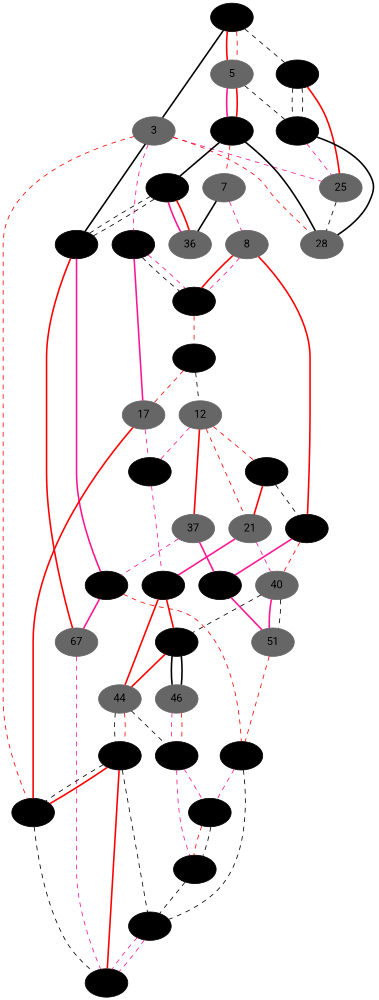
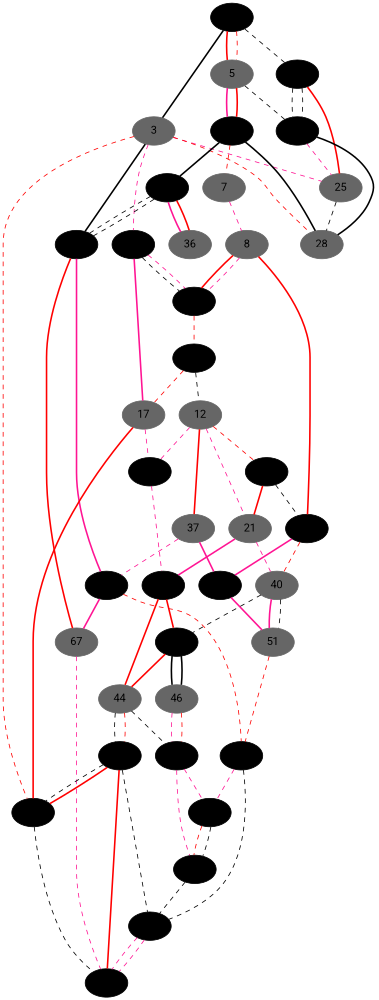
edge "7" -- "36": removed
edge "12" -- "21": color red -> deeppink
